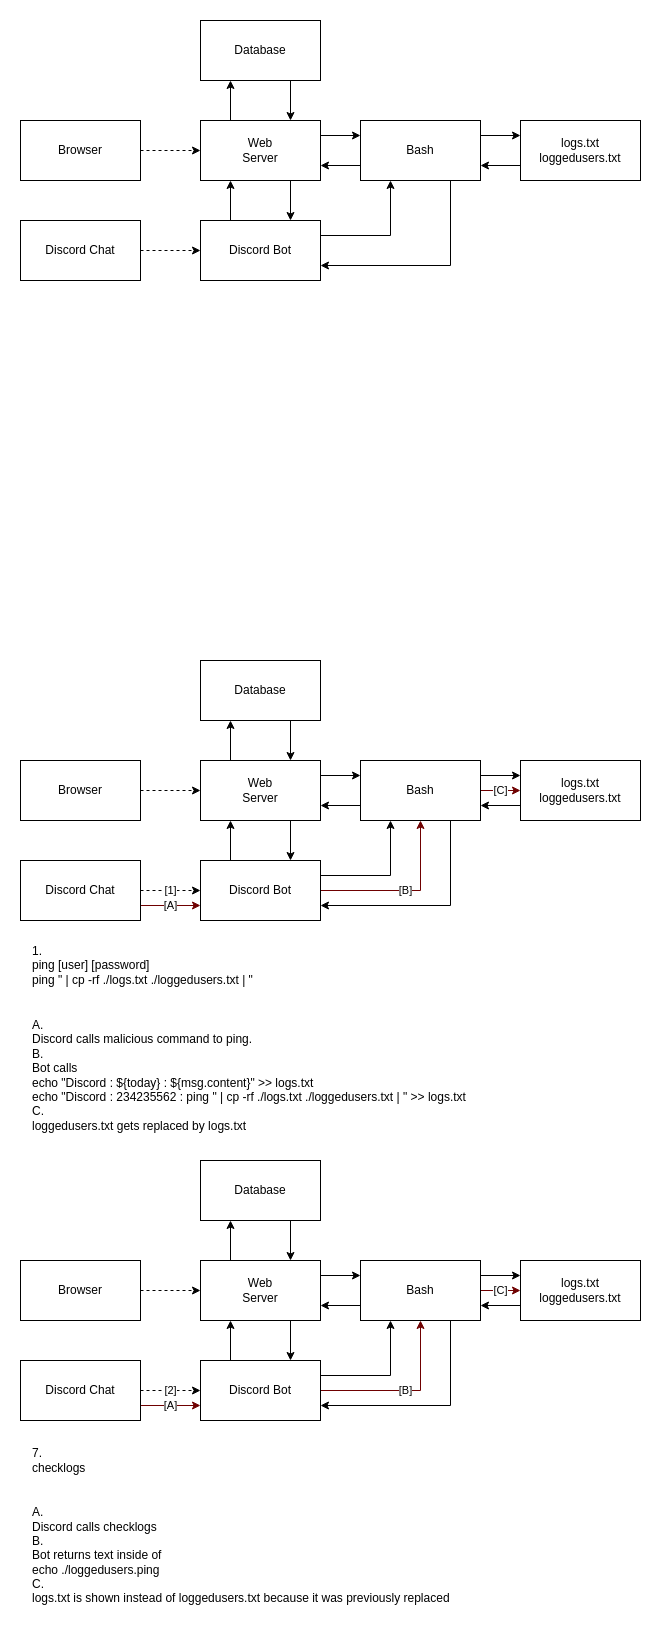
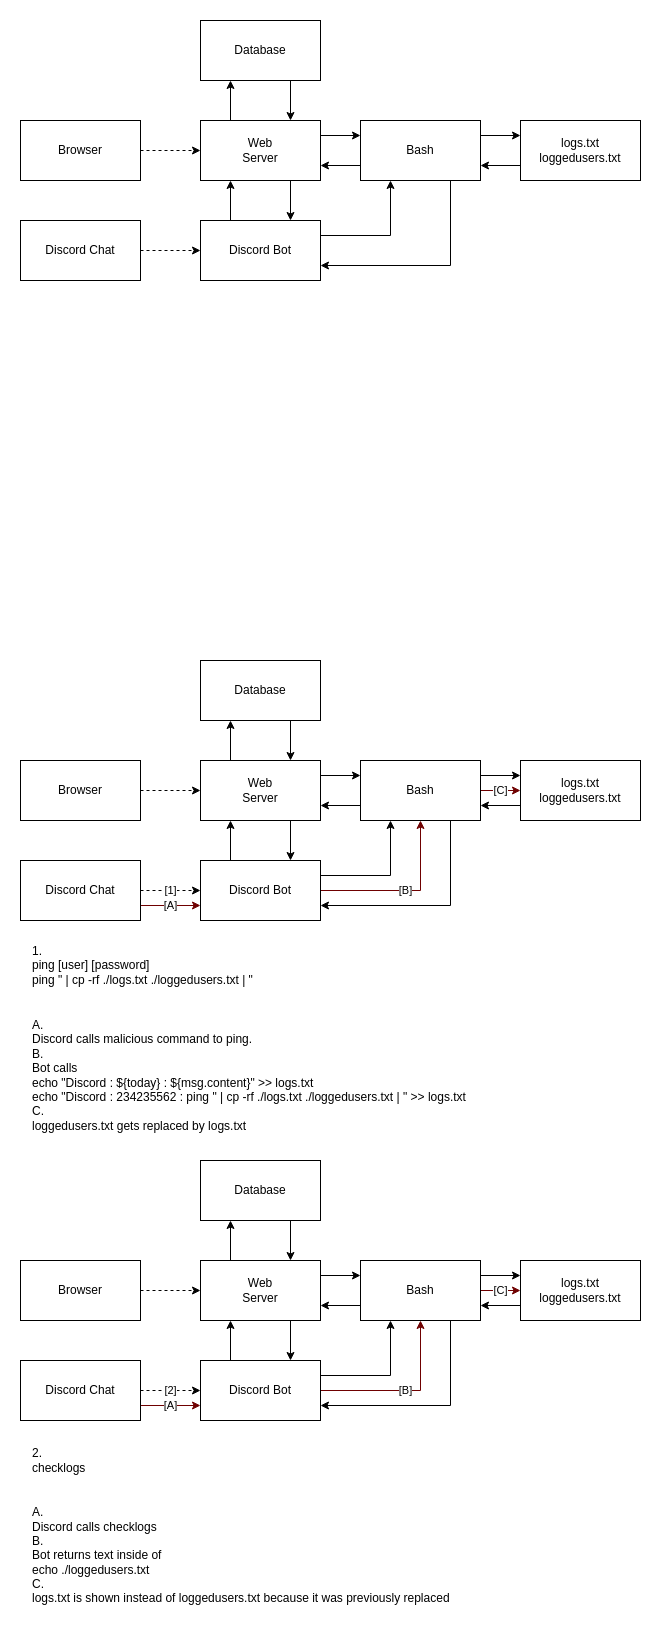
node "7. checklogs": label "7. checklogs" -> "2. checklogs"
node "A. Discord calls checklogs B. Bot returns text inside of echo ./loggedusers.ping C. logs.txt is shown instead of loggedusers.txt because it was previously replaced": label "A. Discord calls checklogs B. Bot returns text inside of echo ./loggedusers.ping C. logs.txt is shown instead of loggedusers.txt because it was previously replaced" -> "A. Discord calls checklogs B. Bot returns text inside of echo ./loggedusers.txt C. logs.txt is shown instead of loggedusers.txt because it was previously replaced"
